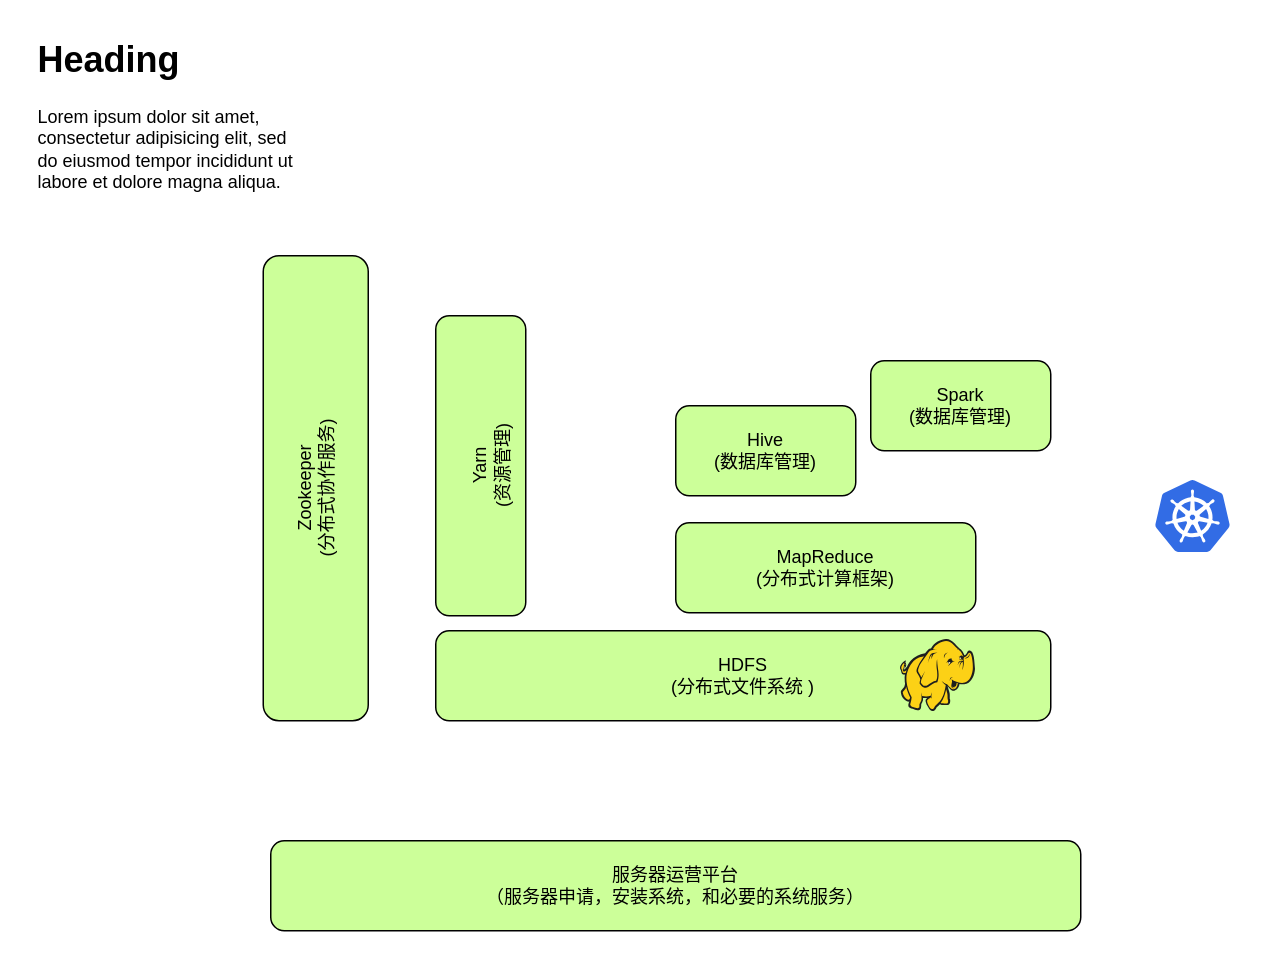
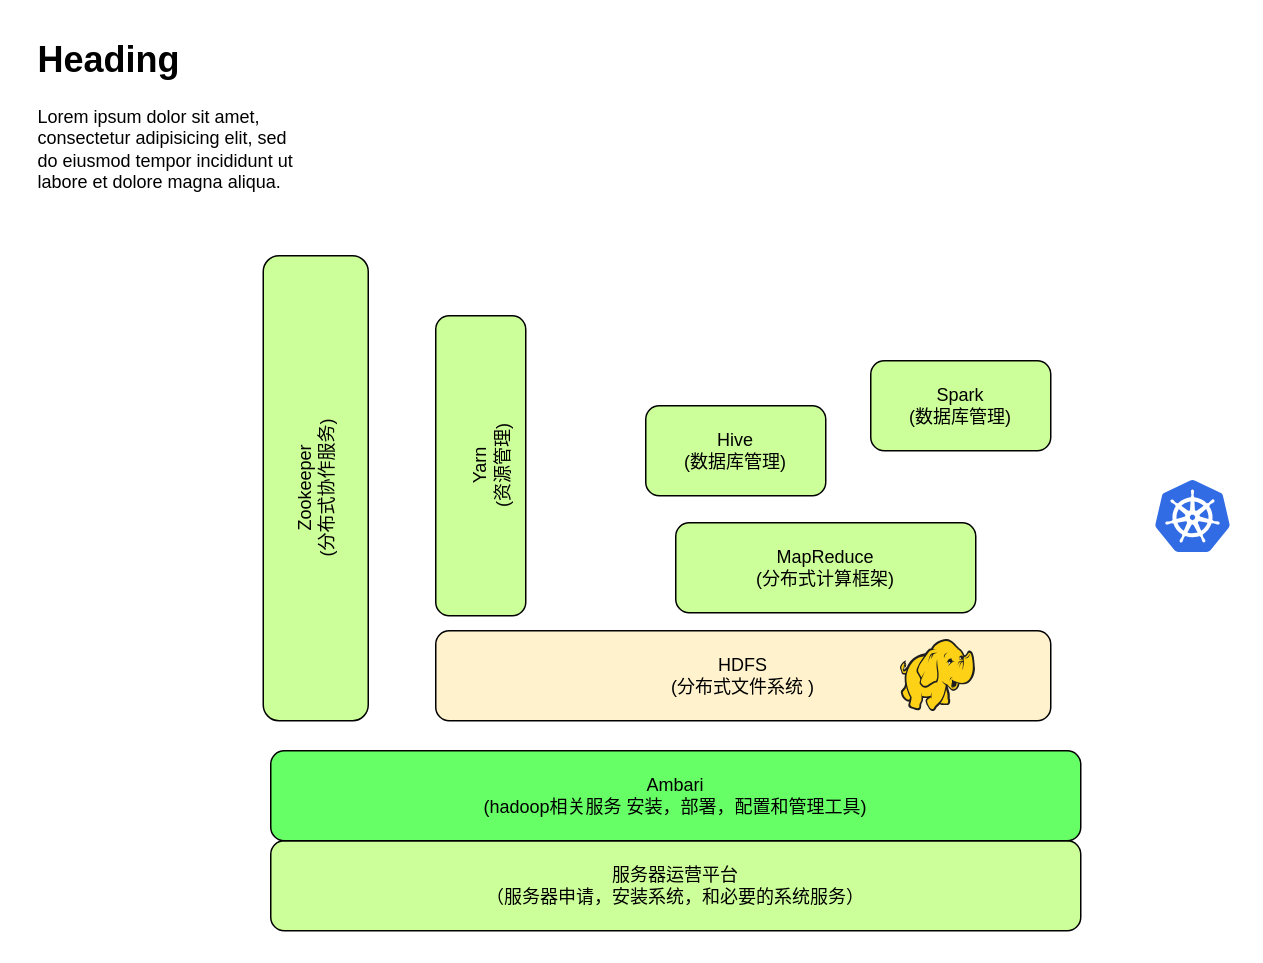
node "Hive (数据库管理)": moved (766, 451) -> (736, 451)
node "HDFS (分布式文件系统 )": fillcolor #ccff99 -> #fff2cc
node "Ambari (hadoop相关服务 安装，部署，配置和管理工具)": added
